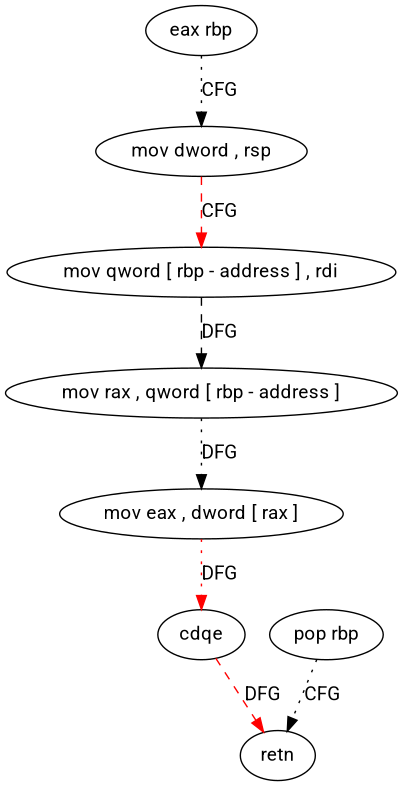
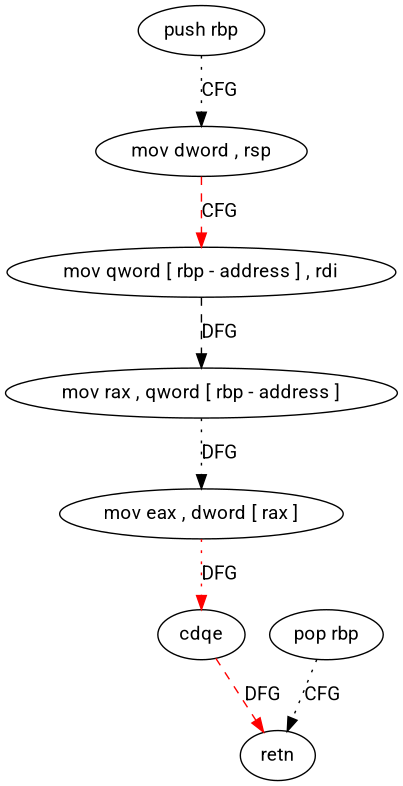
node "eax rbp": label "eax rbp" -> "push rbp"
